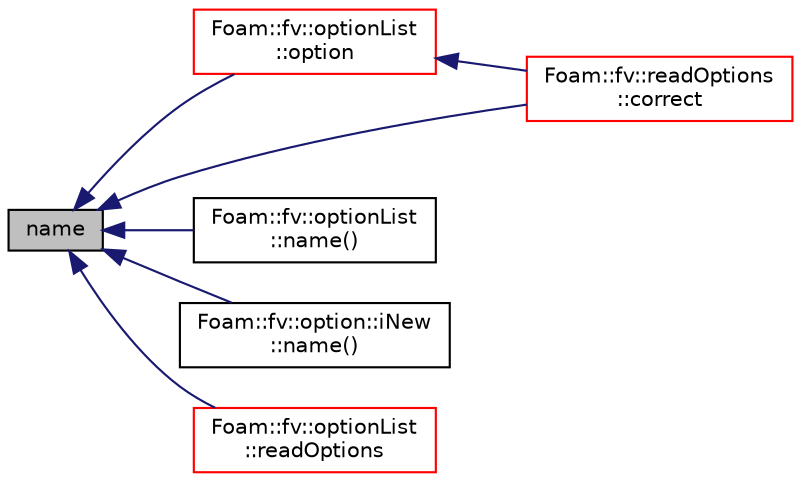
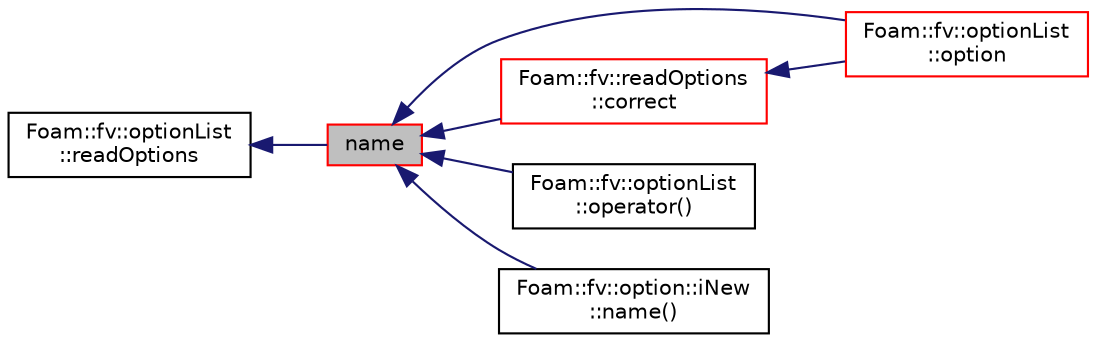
edge "Foam::fv::readOptions ::correct" -> "Foam::fv::optionList ::option": reversed
node "name": color black -> red
node "Foam::fv::optionList ::name()": label "Foam::fv::optionList ::name()" -> "Foam::fv::optionList ::operator()"
edge "Foam::fv::optionList ::readOptions" -> "name": reversed
node "Foam::fv::optionList ::readOptions": color red -> black
